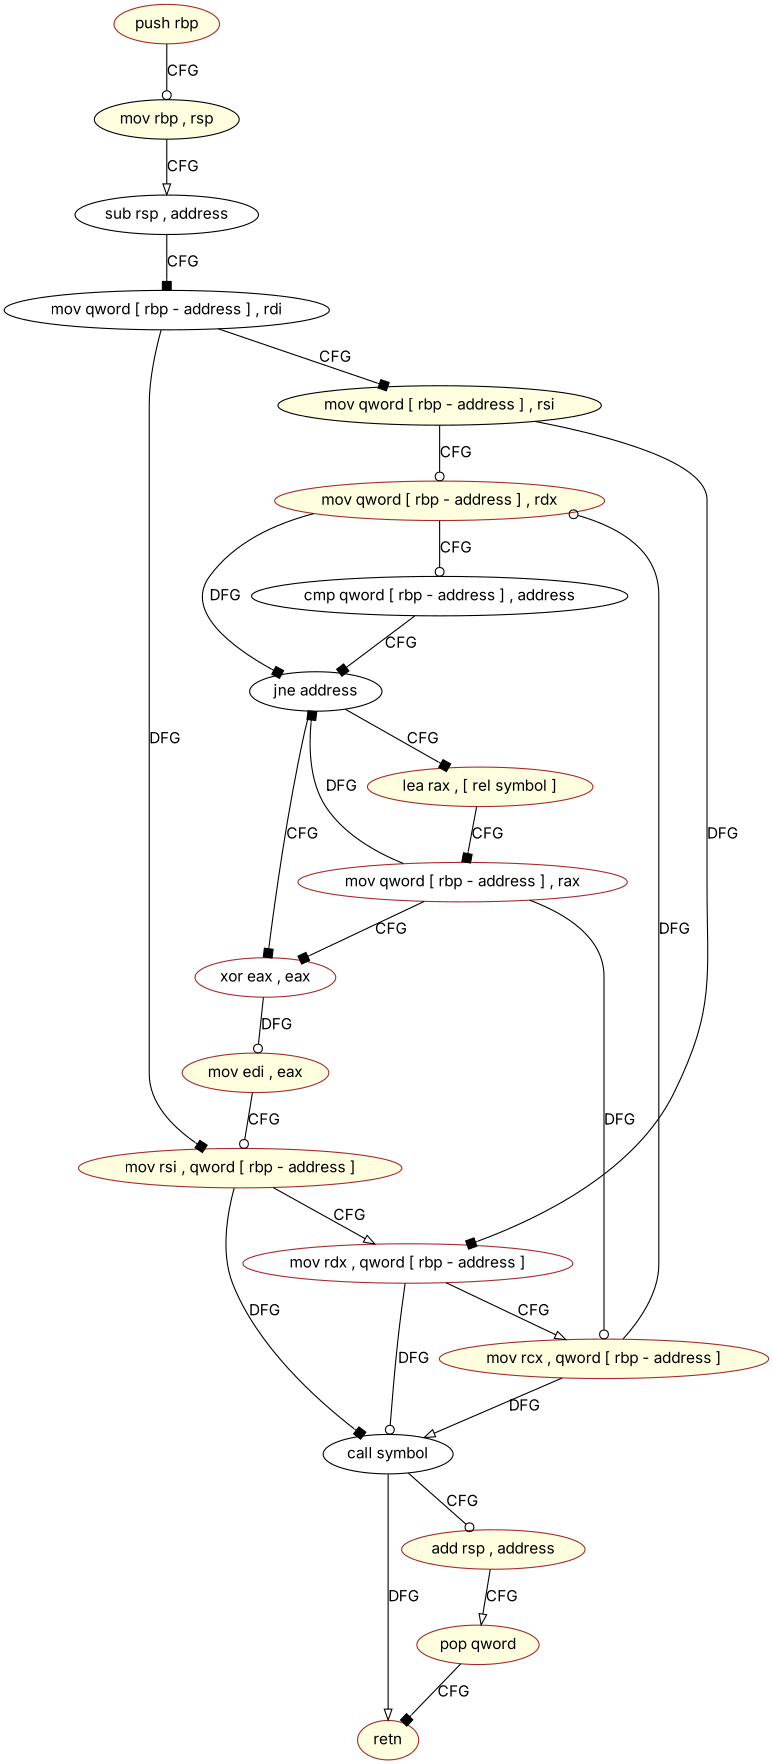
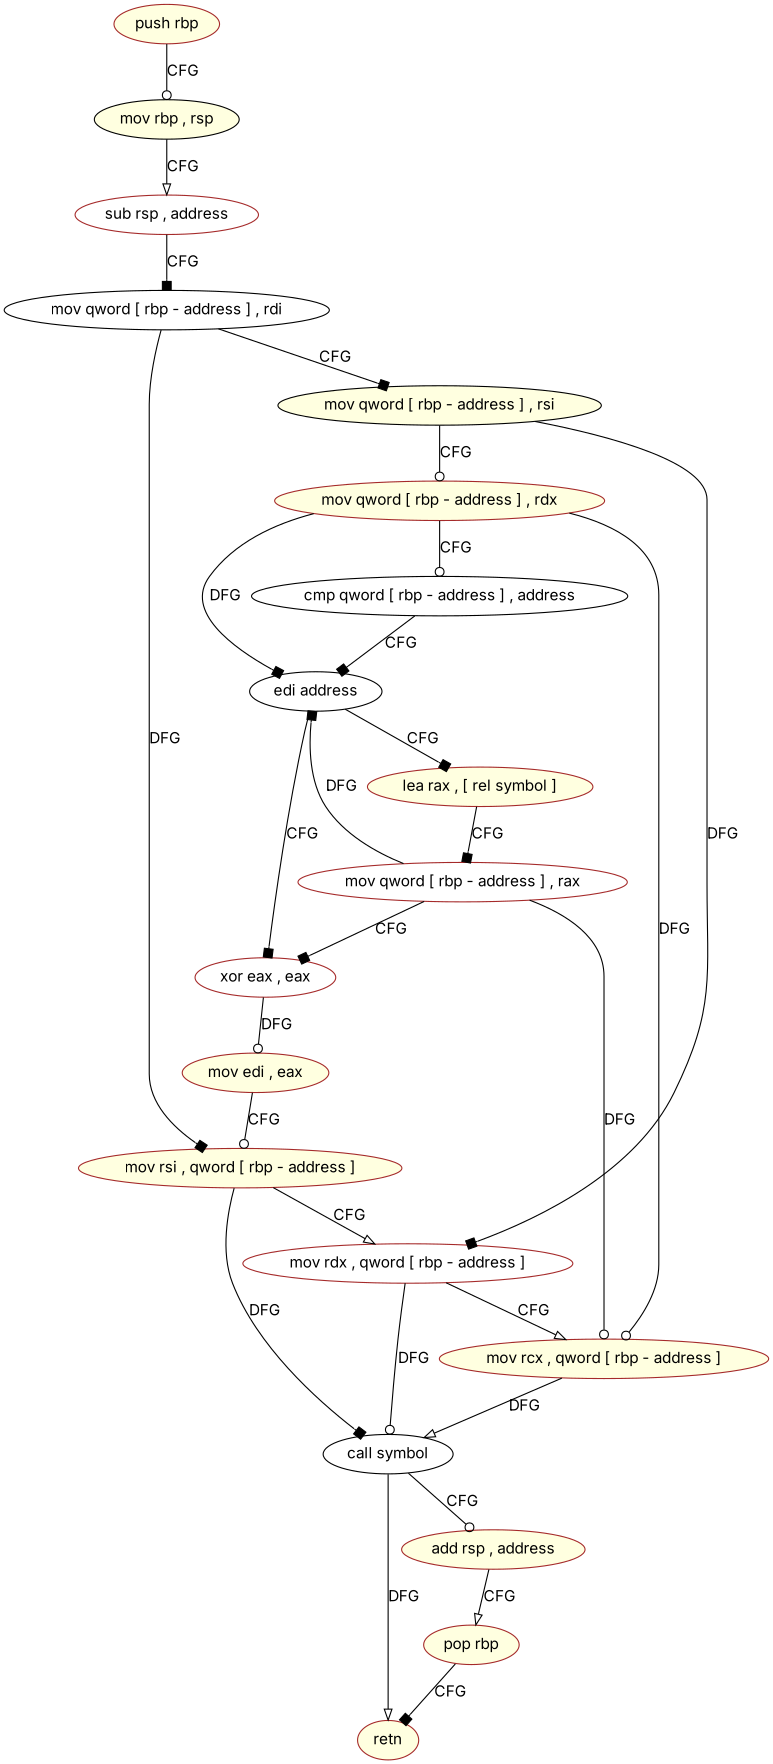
node "sub rsp , address": color black -> brown
node "jne address": label "jne address" -> "edi address"
edge "mov rcx , qword [ rbp - address ]" -> "mov qword [ rbp - address ] , rdx": reversed
node "pop qword": label "pop qword" -> "pop rbp"
